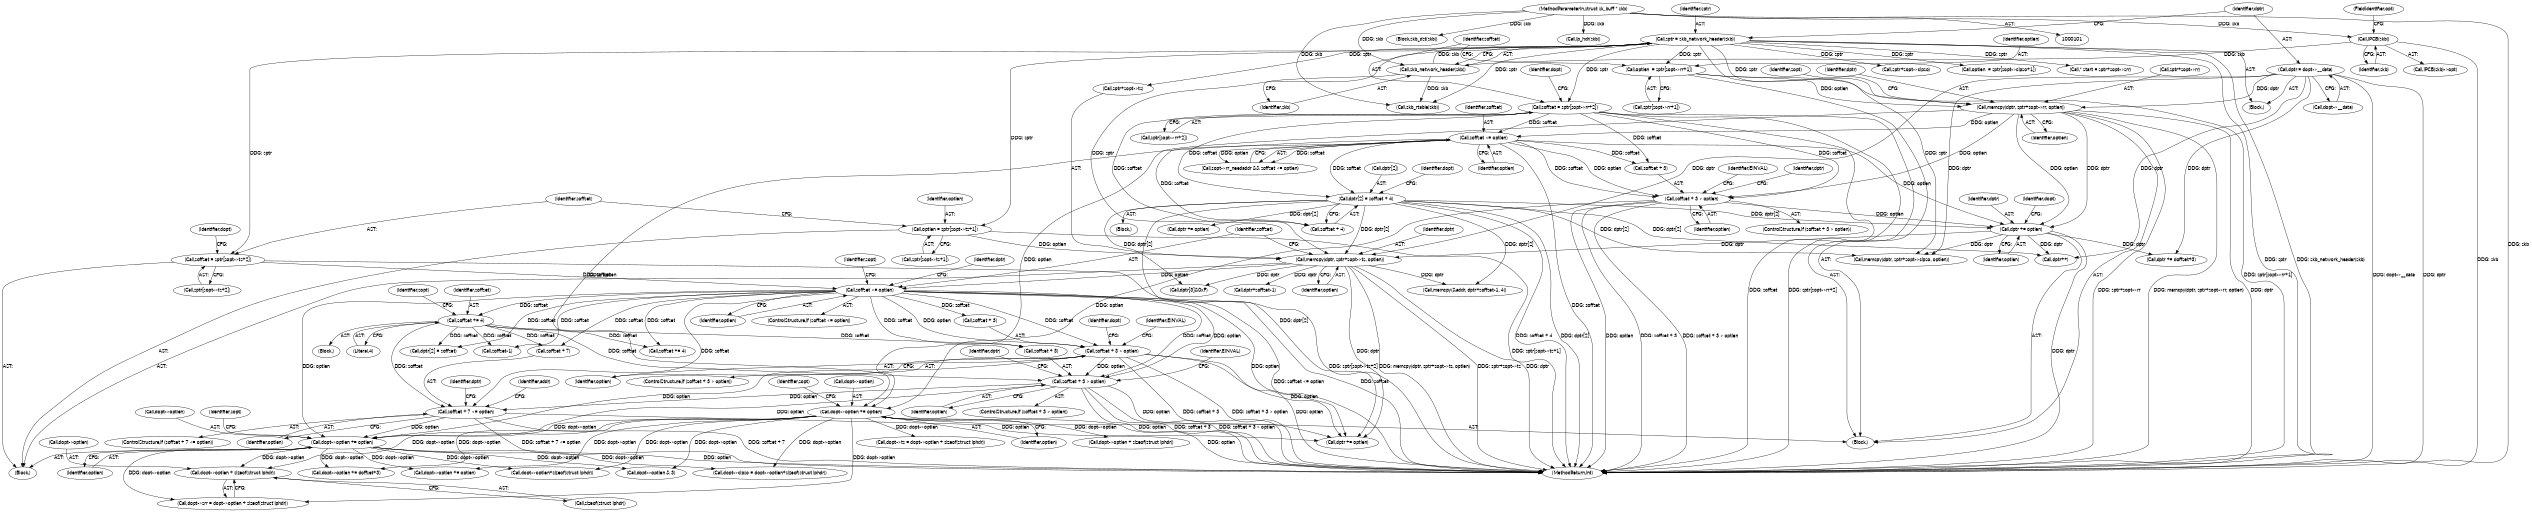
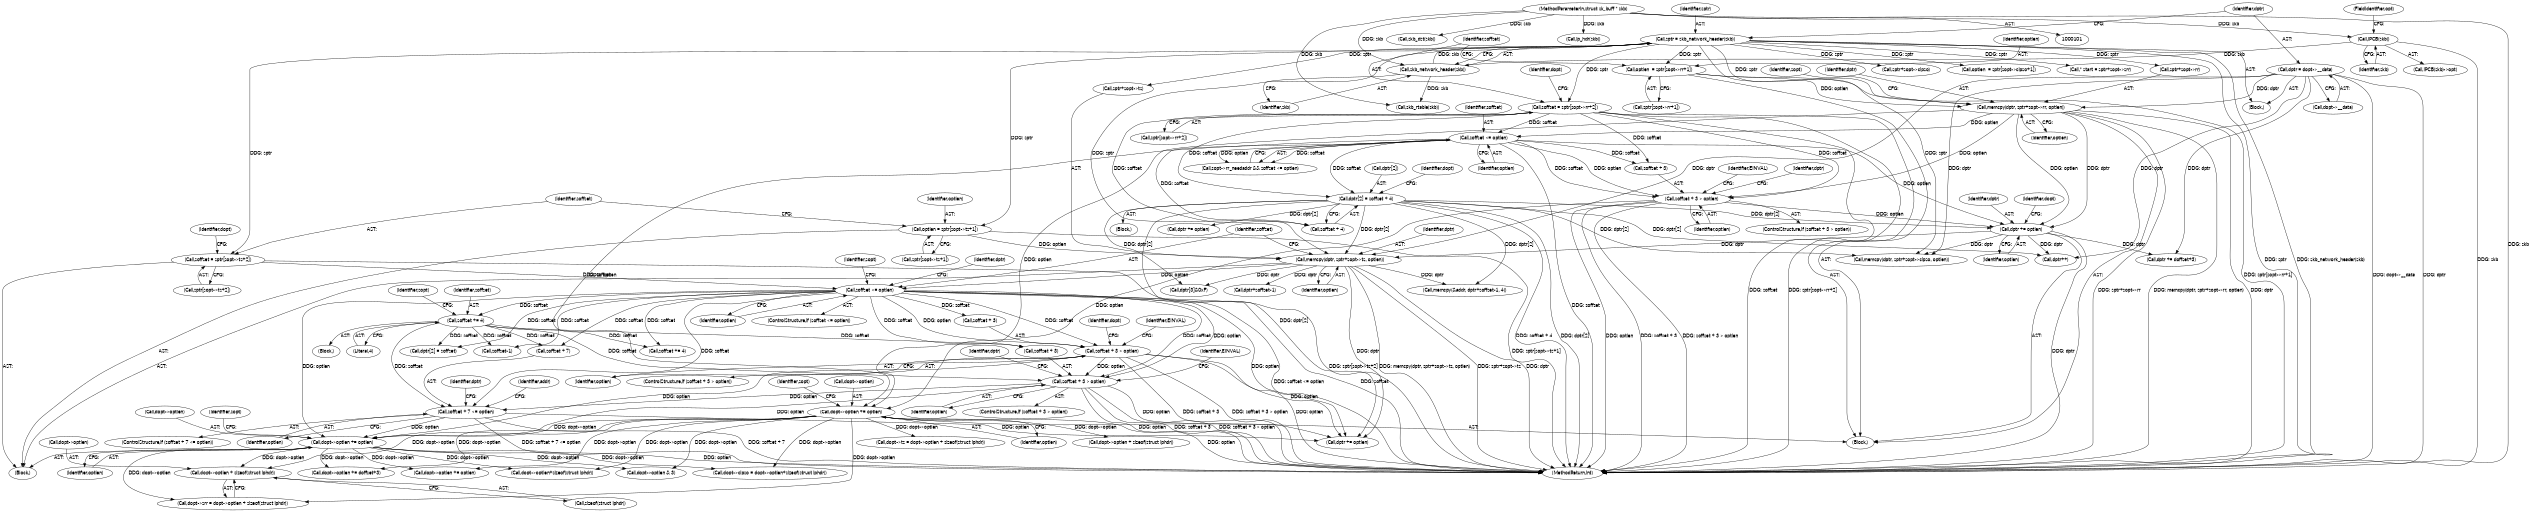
node "(Block,skb_dst(skb))": label "(Block,skb_dst(skb))" -> "(Call,skb_dst(skb))"
edge "(Call,sptr = skb_network_header(skb))" -> "(Call,skb_rtable(skb))": now "(Call,sptr = skb_network_header(skb))" -> "(Call,sptr+sopt->rr)"
